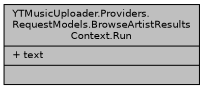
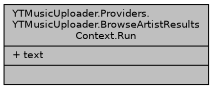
node "YTMusicUploader.Providers.": text "RequestModels.BrowseArtistResults" -> "YTMusicUploader.BrowseArtistResults"
